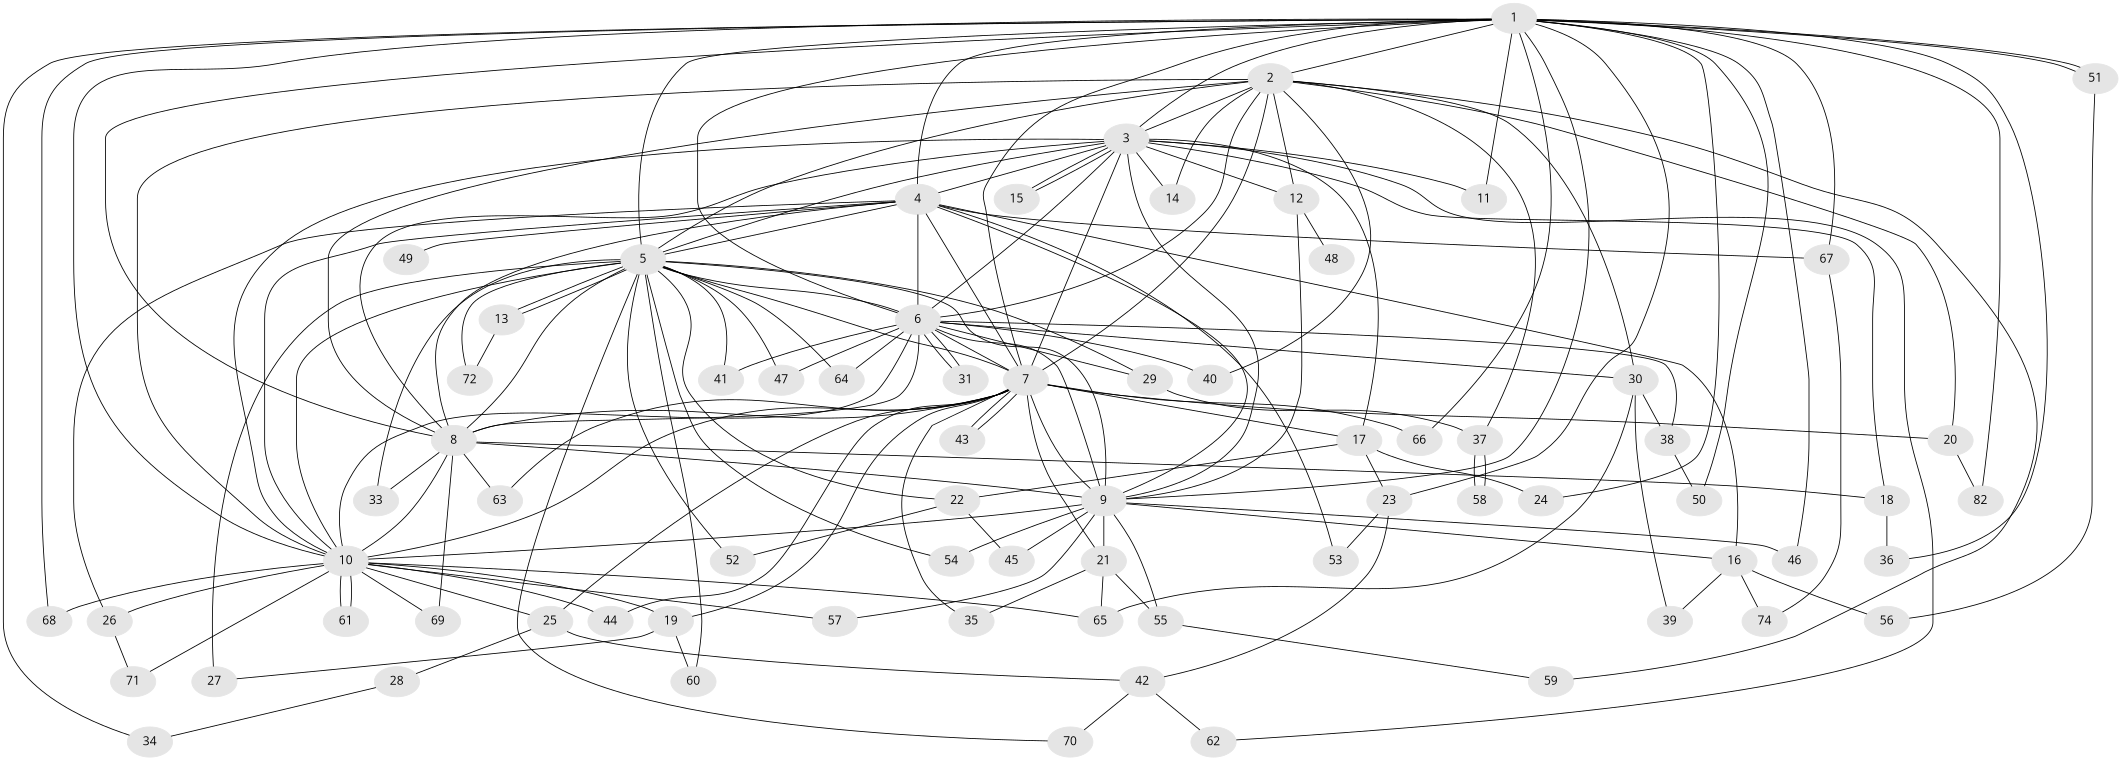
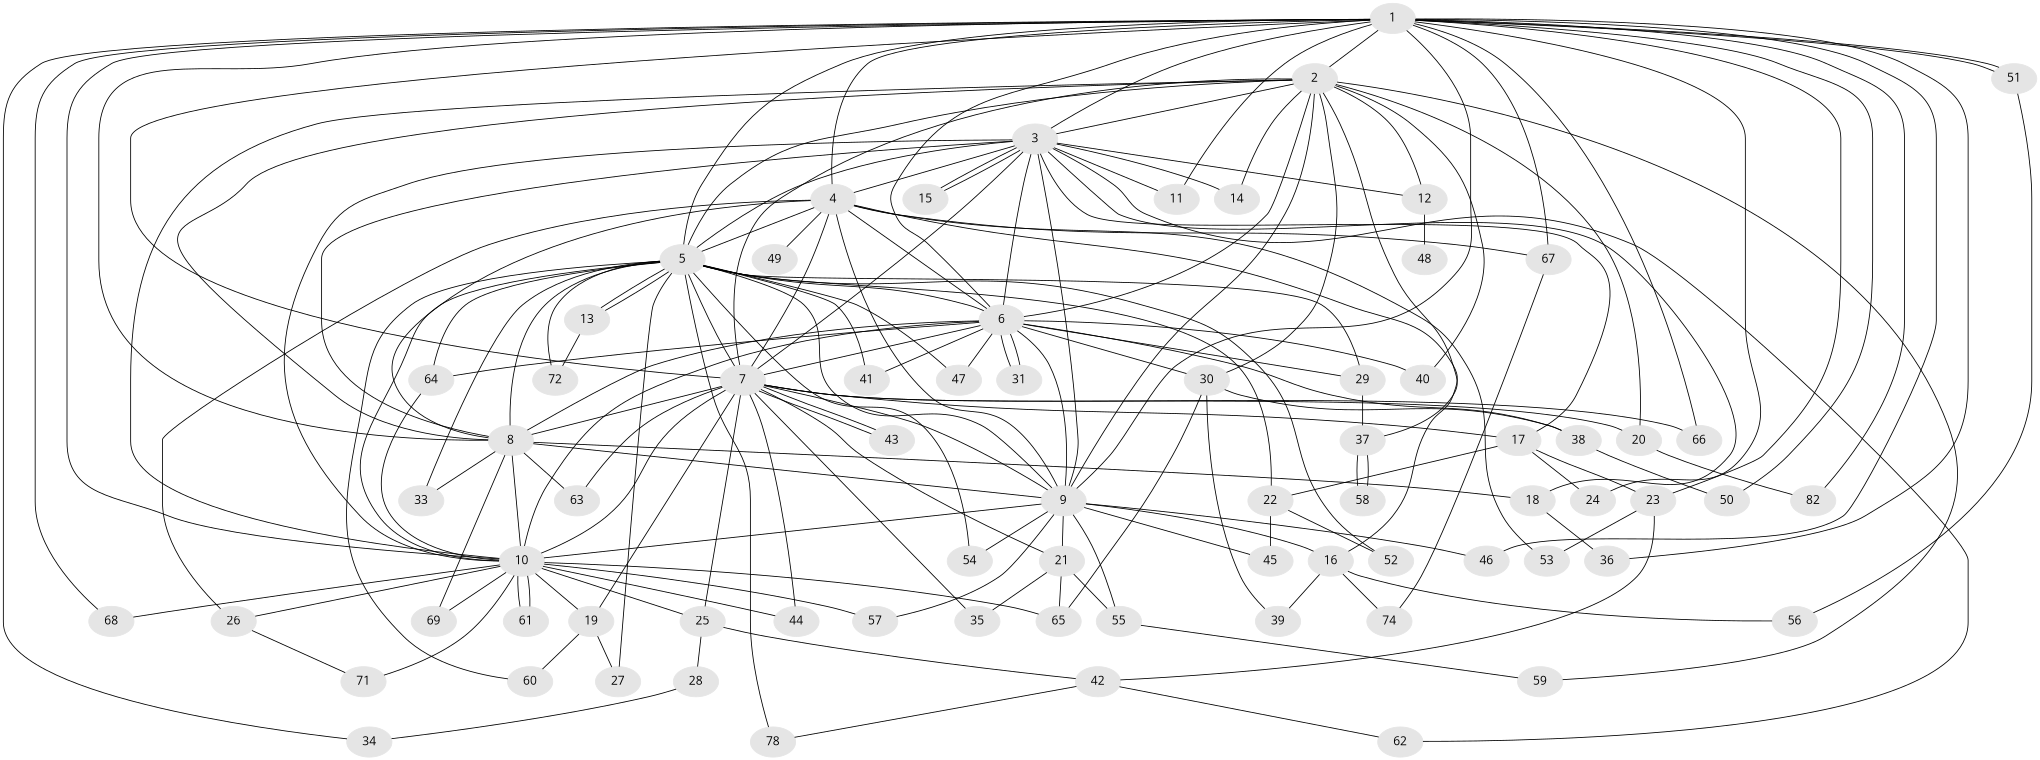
edge "4" -- "10": now "64" -- "10"
edge "12" -- "9": now "2" -- "9"
node "70": label "70" -> "78"
